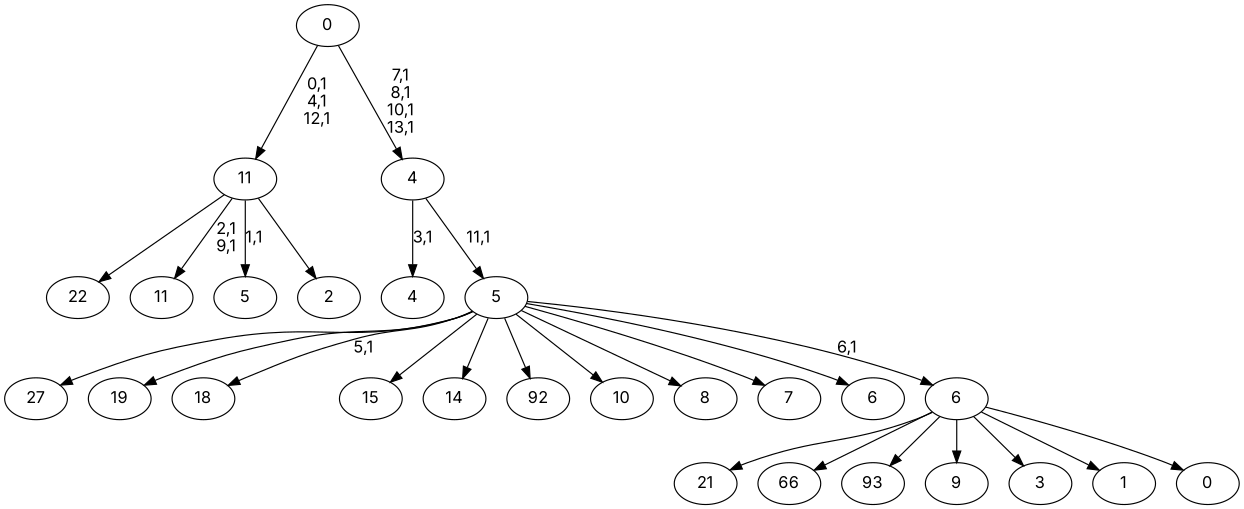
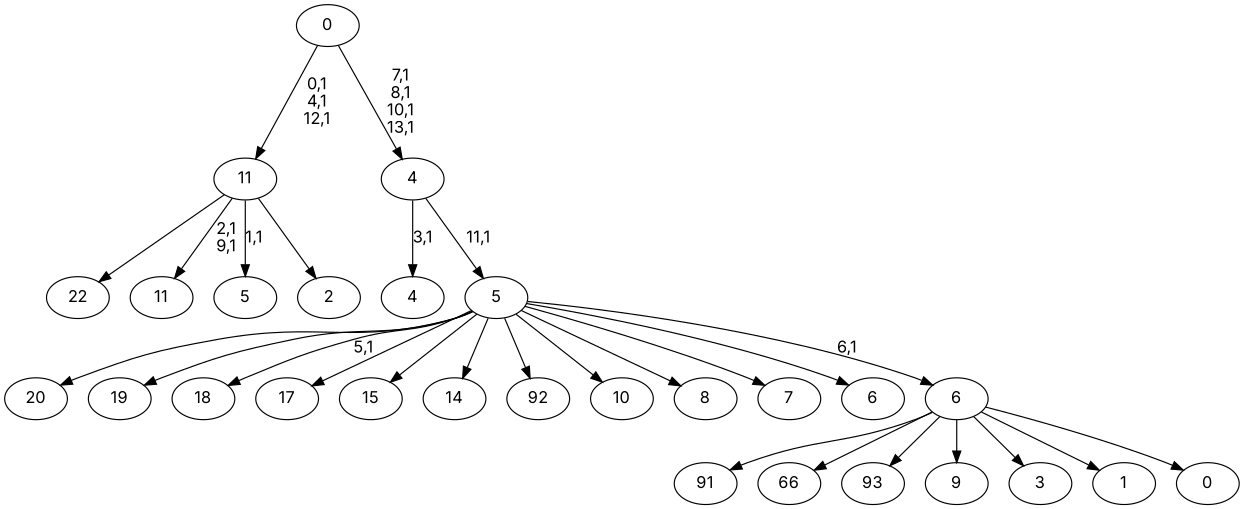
node "27": label "27" -> "20"
node "17": added
node "21": label "21" -> "91"
